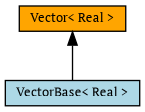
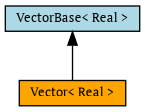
edge "VectorBase< Real >" -> "Vector< Real >": reversed
